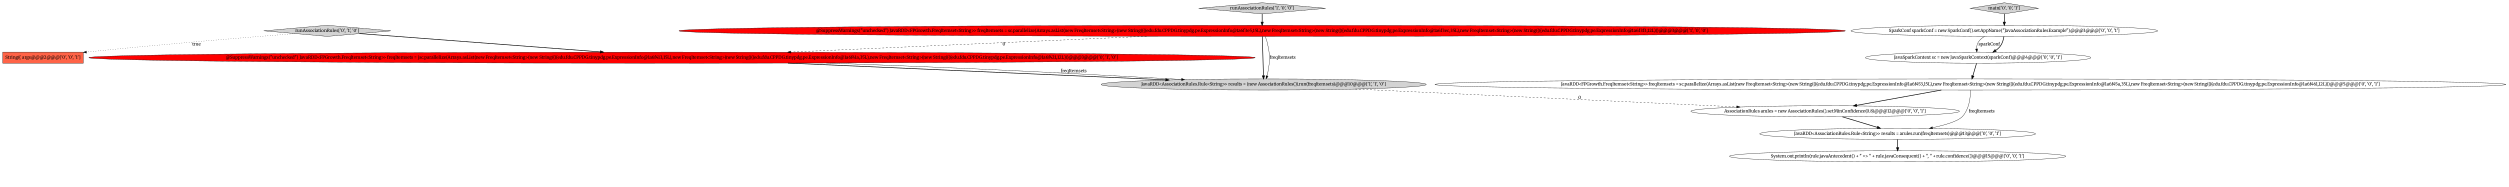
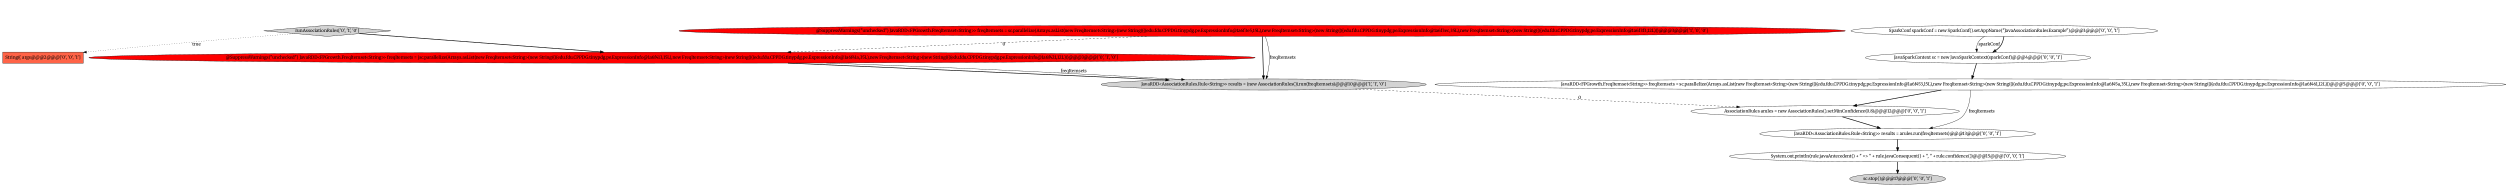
node "runAssociationRules['1', '0', '0']": removed
node "main['0', '0', '1']": removed
node "sc.stop()@@@17@@@['0', '0', '1']": added
